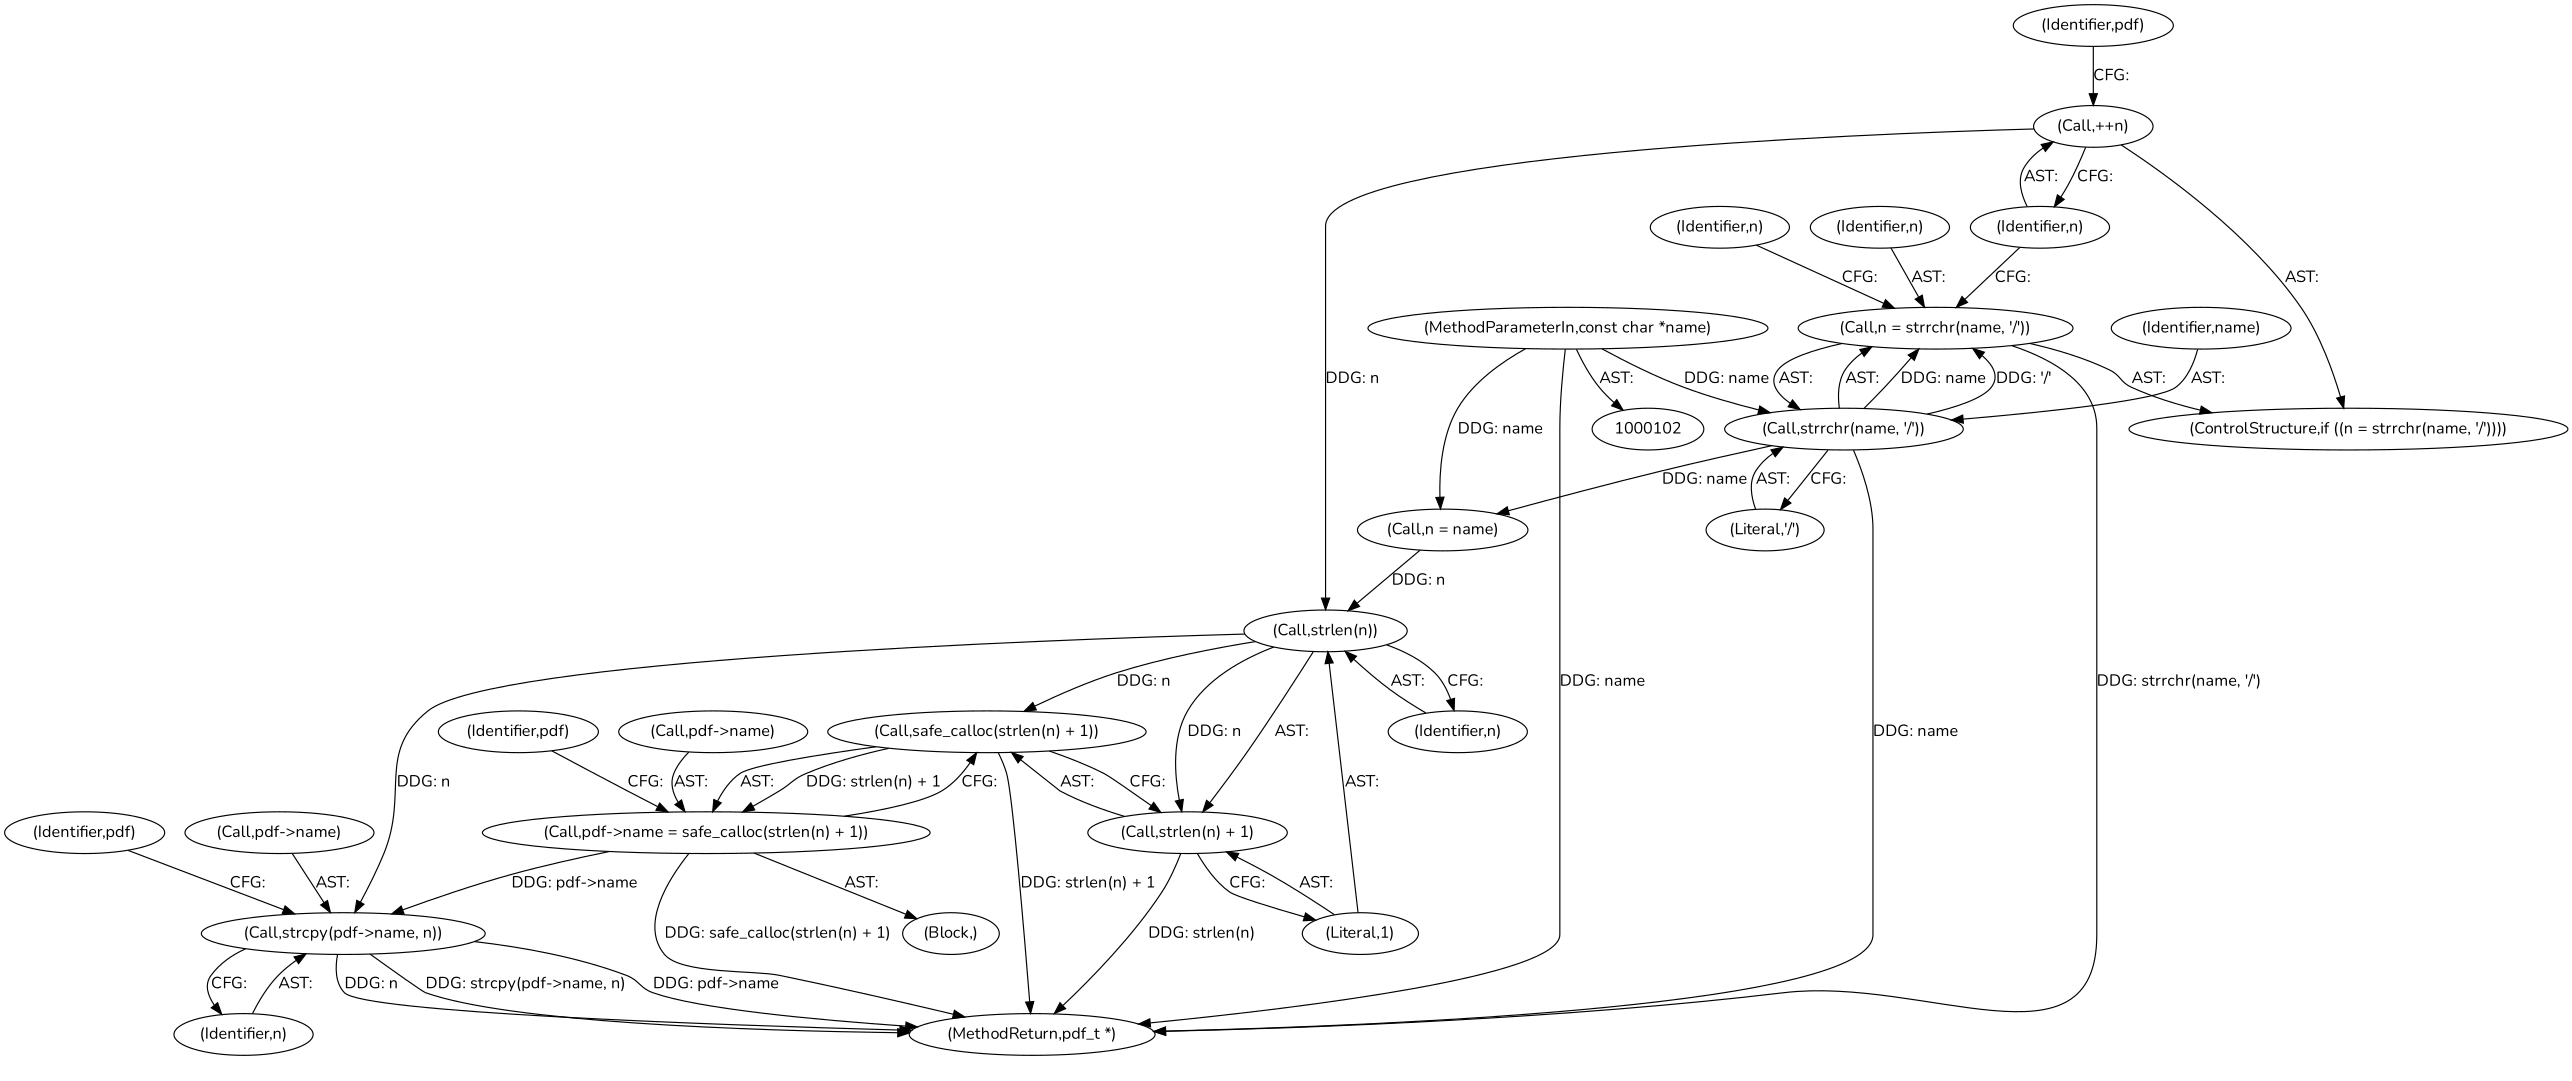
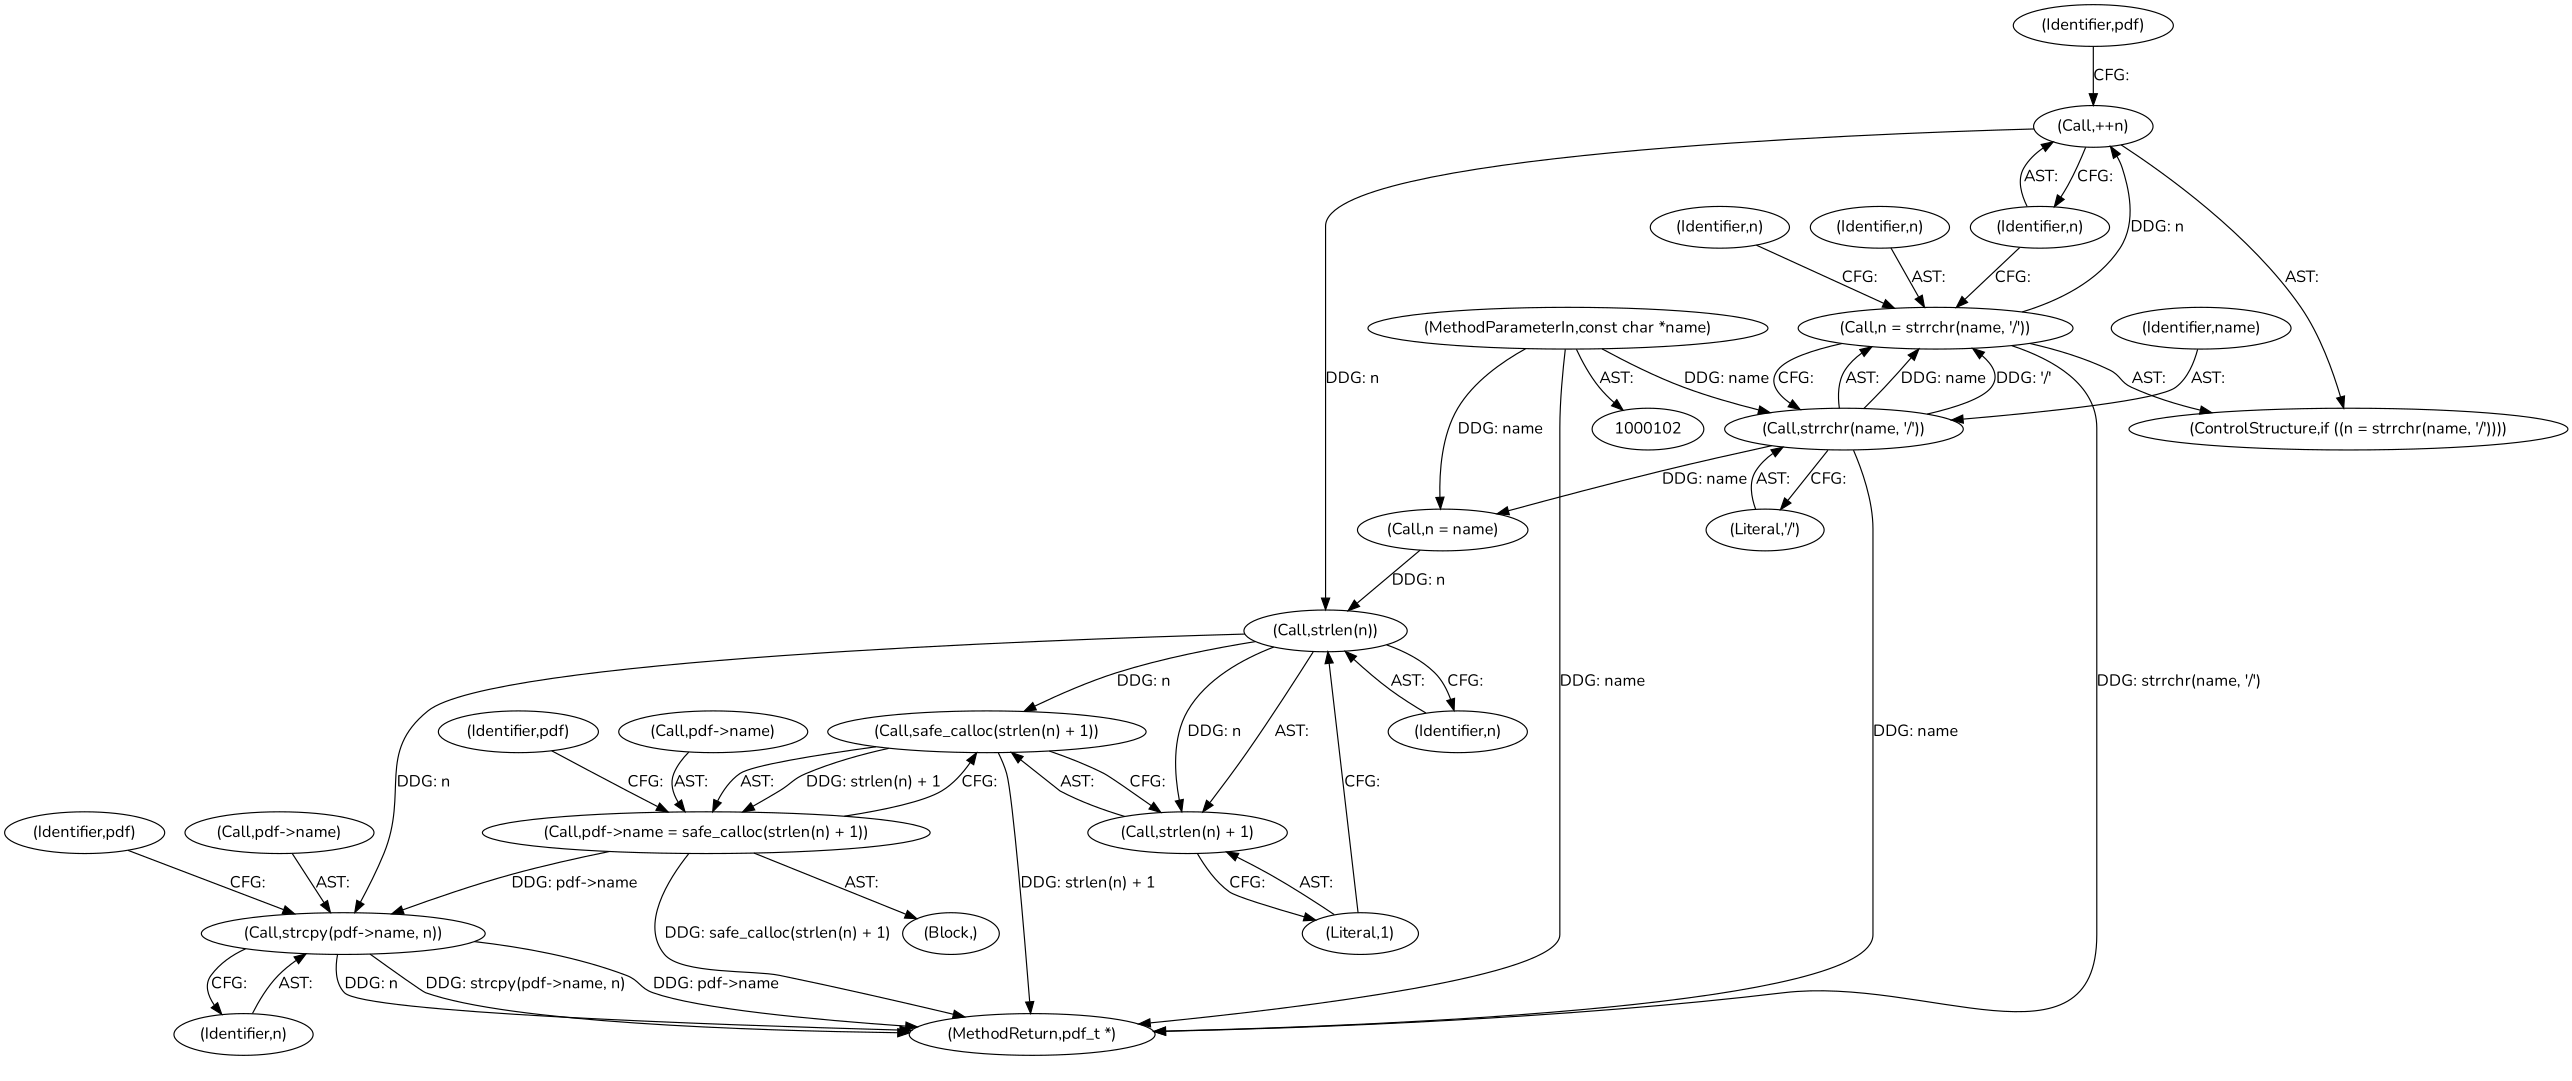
edge "(Call,n = strrchr(name, '/'))" -> "(Call,++n)": added, label "DDG: n"
edge "(Call,n = strrchr(name, '/'))" -> "(Call,strrchr(name, '/'))": label "AST: " -> "CFG: "
edge "(Literal,1)" -> "(Call,strlen(n))": label "AST: " -> "CFG: "
edge "(Call,strlen(n) + 1)" -> "(MethodReturn,pdf_t *)": removed, label "DDG: strlen(n)"
